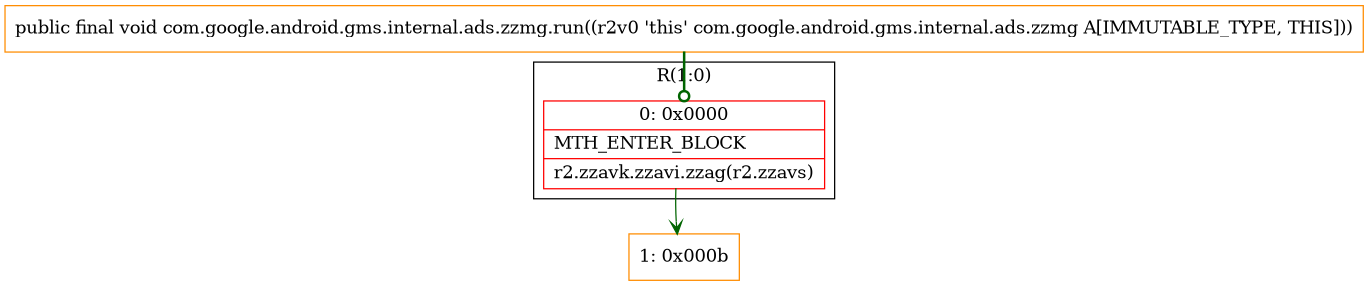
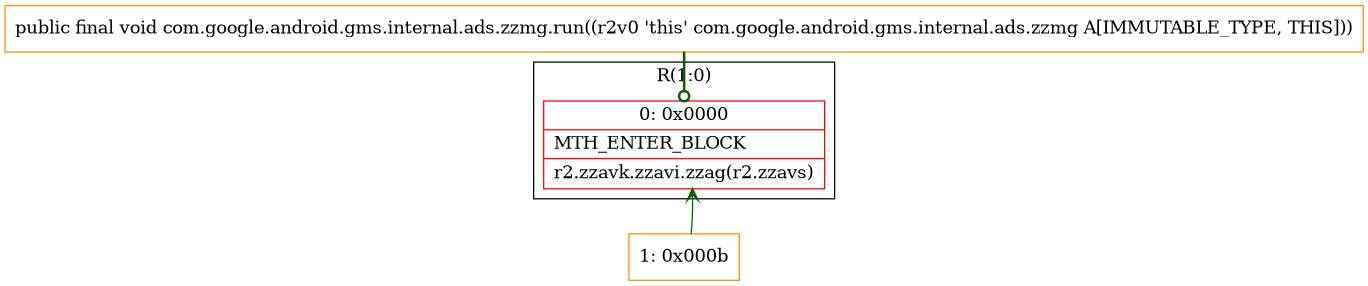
edge "0: 0x0000" -> "1: 0x000b": reversed
